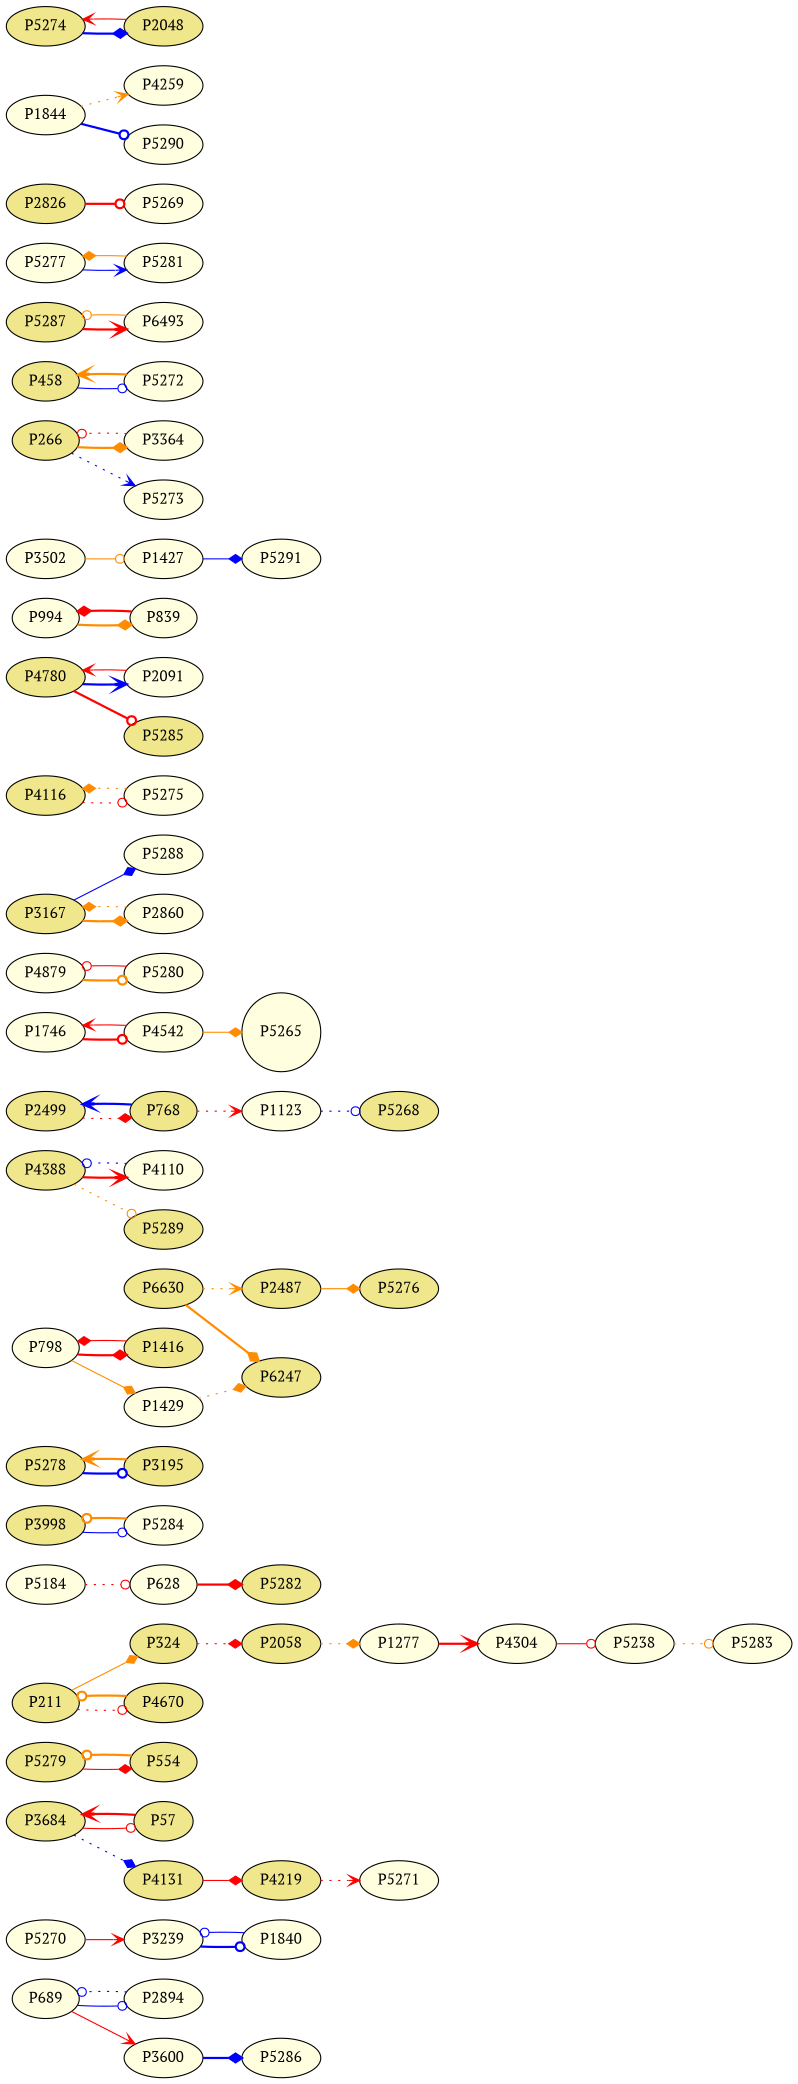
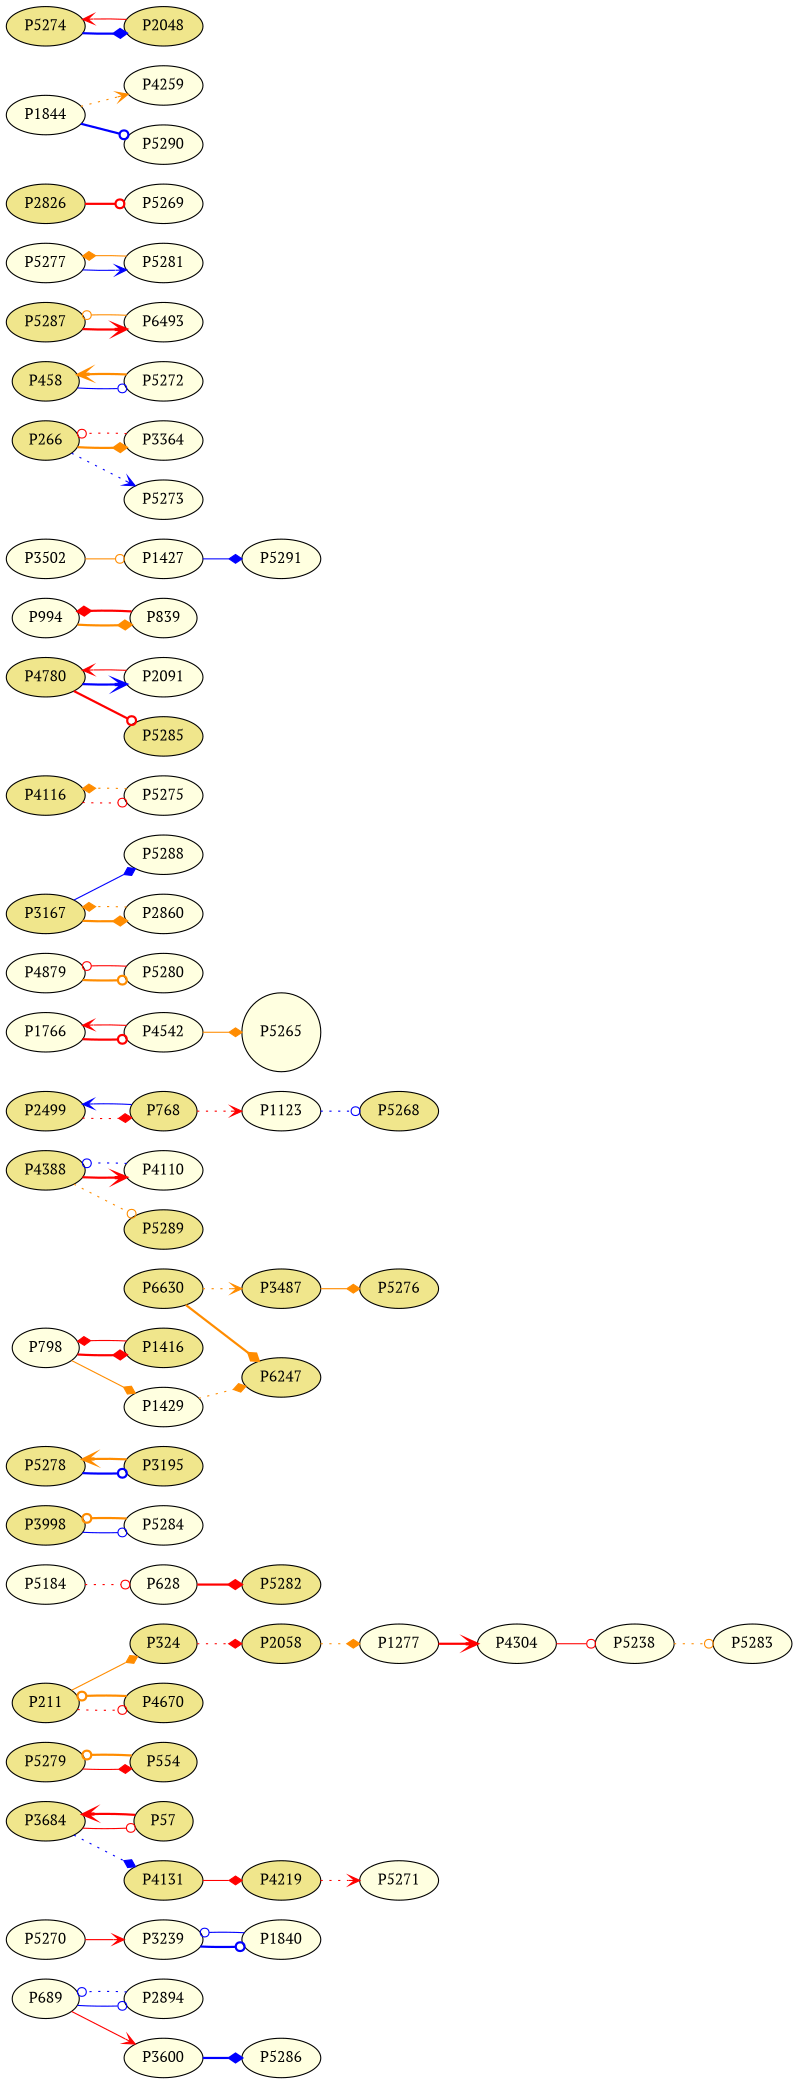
node "P1746": label "P1746" -> "P1766"
edge "P768" -> "P2499": style bold -> solid
node "P2487": label "P2487" -> "P3487"
